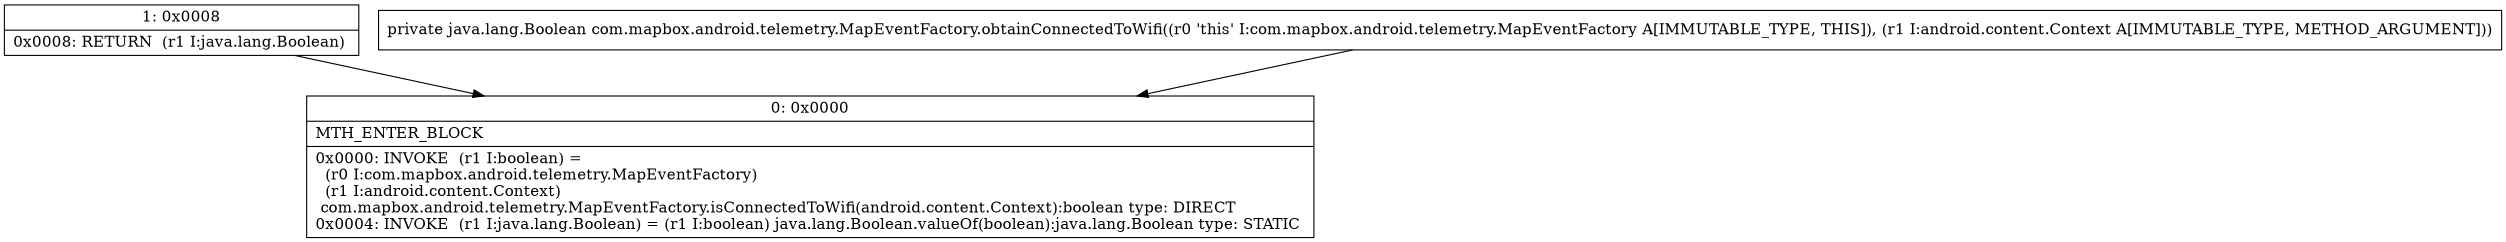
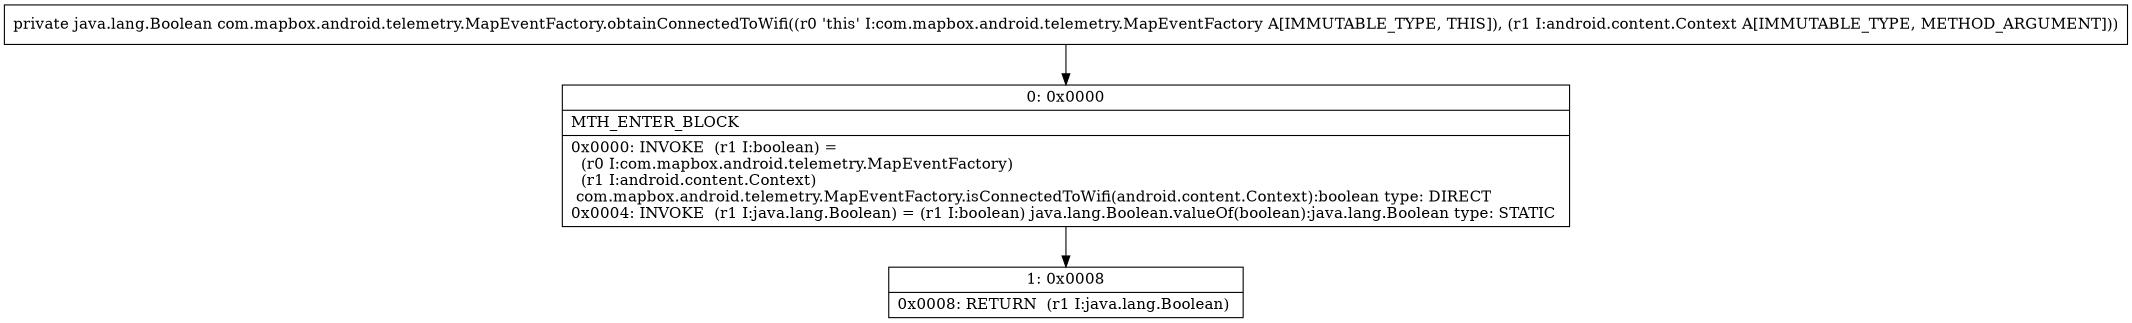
edge "1: 0x0008" -> "0: 0x0000": reversed
